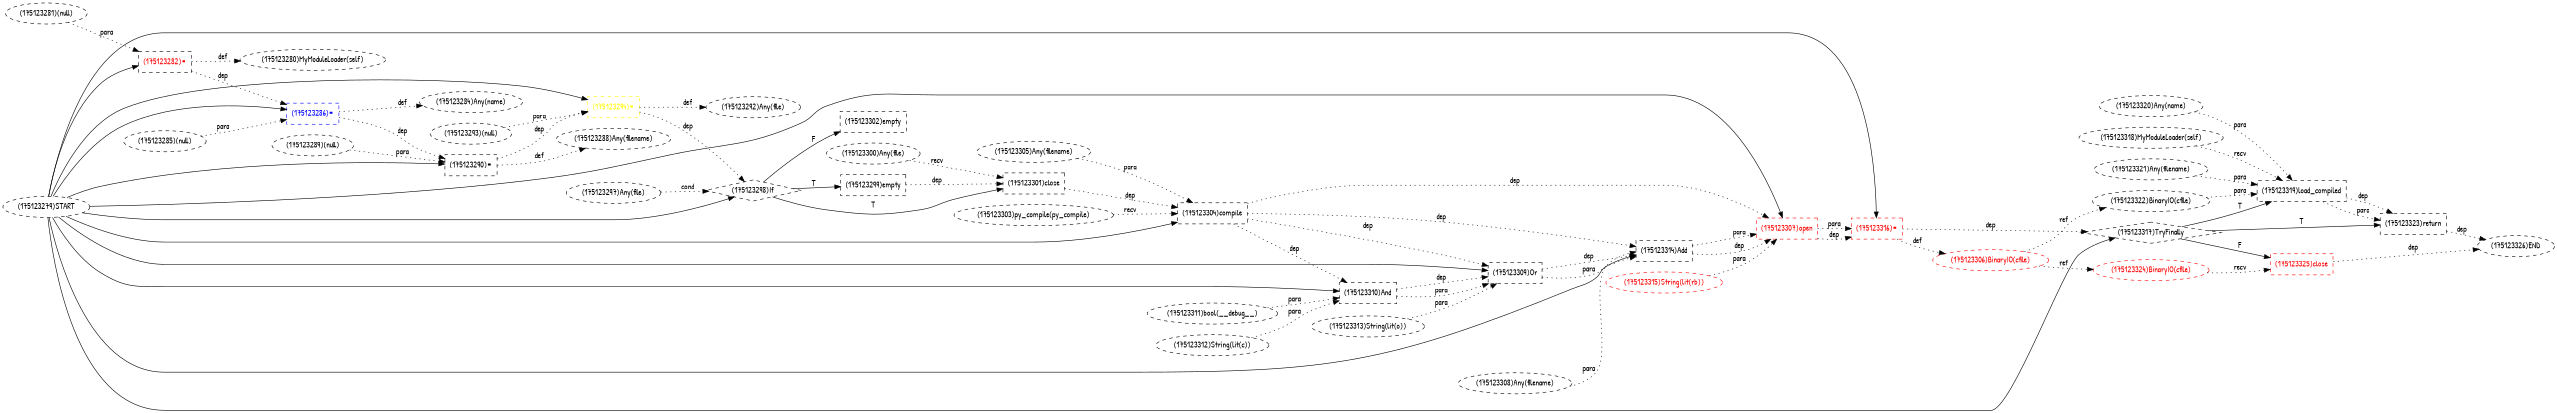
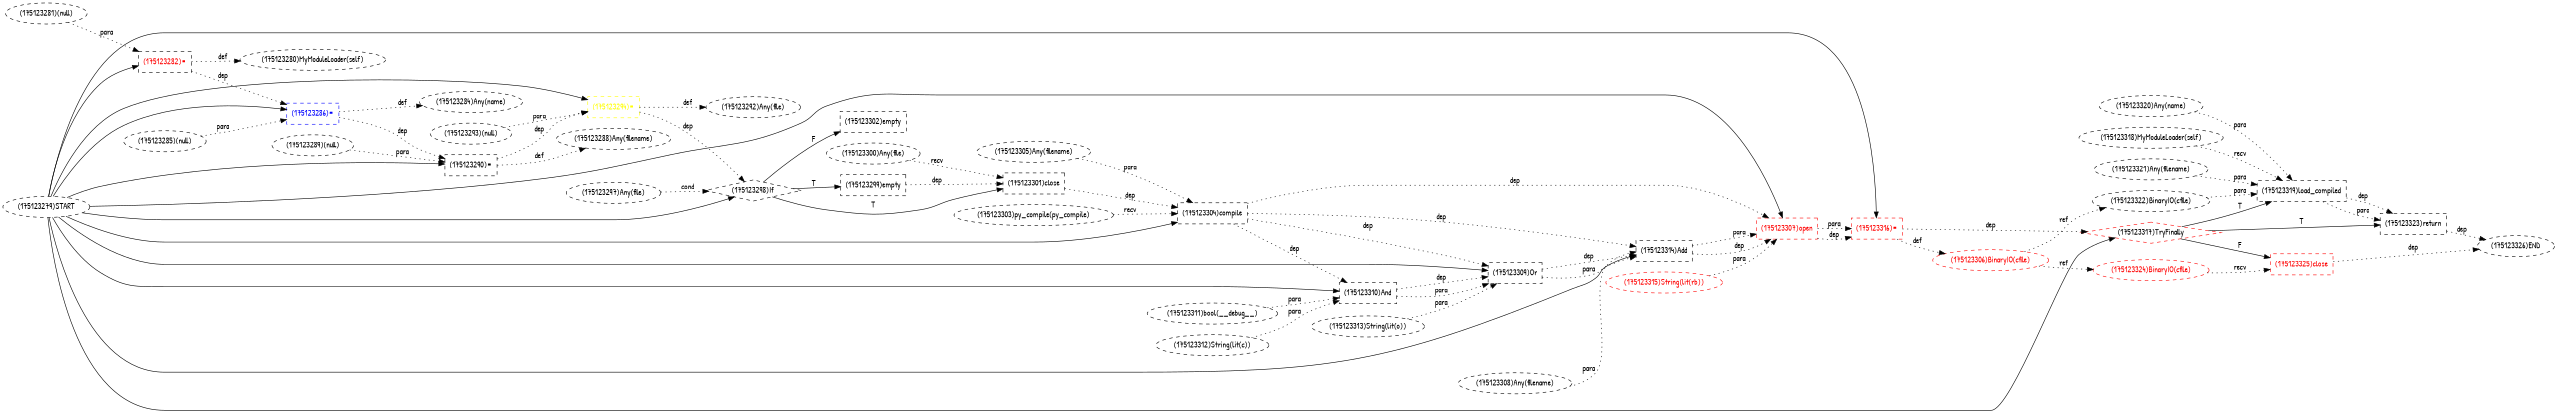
node "(175123317)TryFinally": color black -> red
